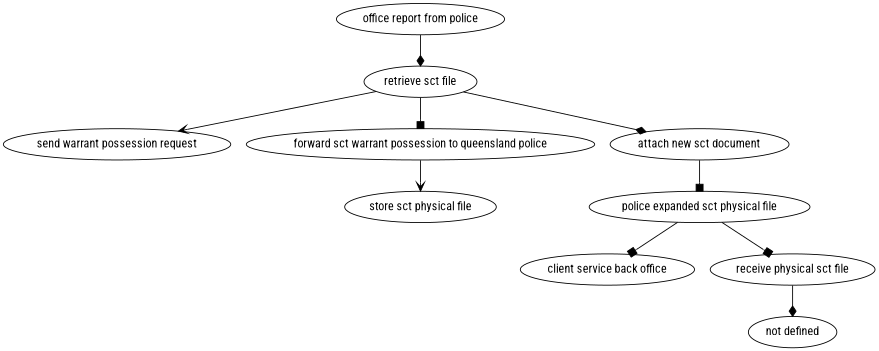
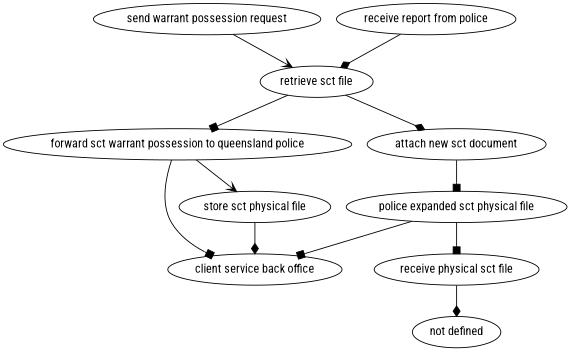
node "office report from police": label "office report from police" -> "receive report from police"
edge "retrieve sct file" -> "send warrant possession request": reversed
edge "forward sct warrant possession to queensland police" -> "client service back office": added
edge "store sct physical file" -> "client service back office": added
